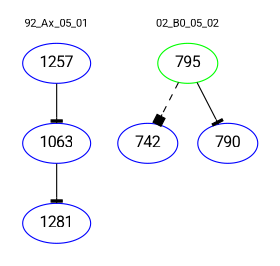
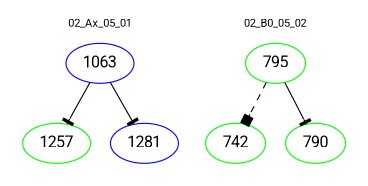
cluster "92_Ax_05_01": label "92_Ax_05_01" -> "02_Ax_05_01"
node "1257": color blue -> green
edge "1257" -> "1063": reversed
node "742": color blue -> green
node "790": color blue -> green
